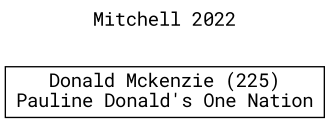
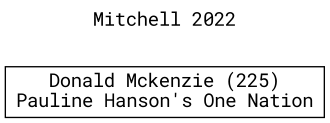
node "Donald Mckenzie (225) Pauline Donald's One Nation": label "Donald Mckenzie (225) Pauline Donald's One Nation" -> "Donald Mckenzie (225) Pauline Hanson's One Nation"
